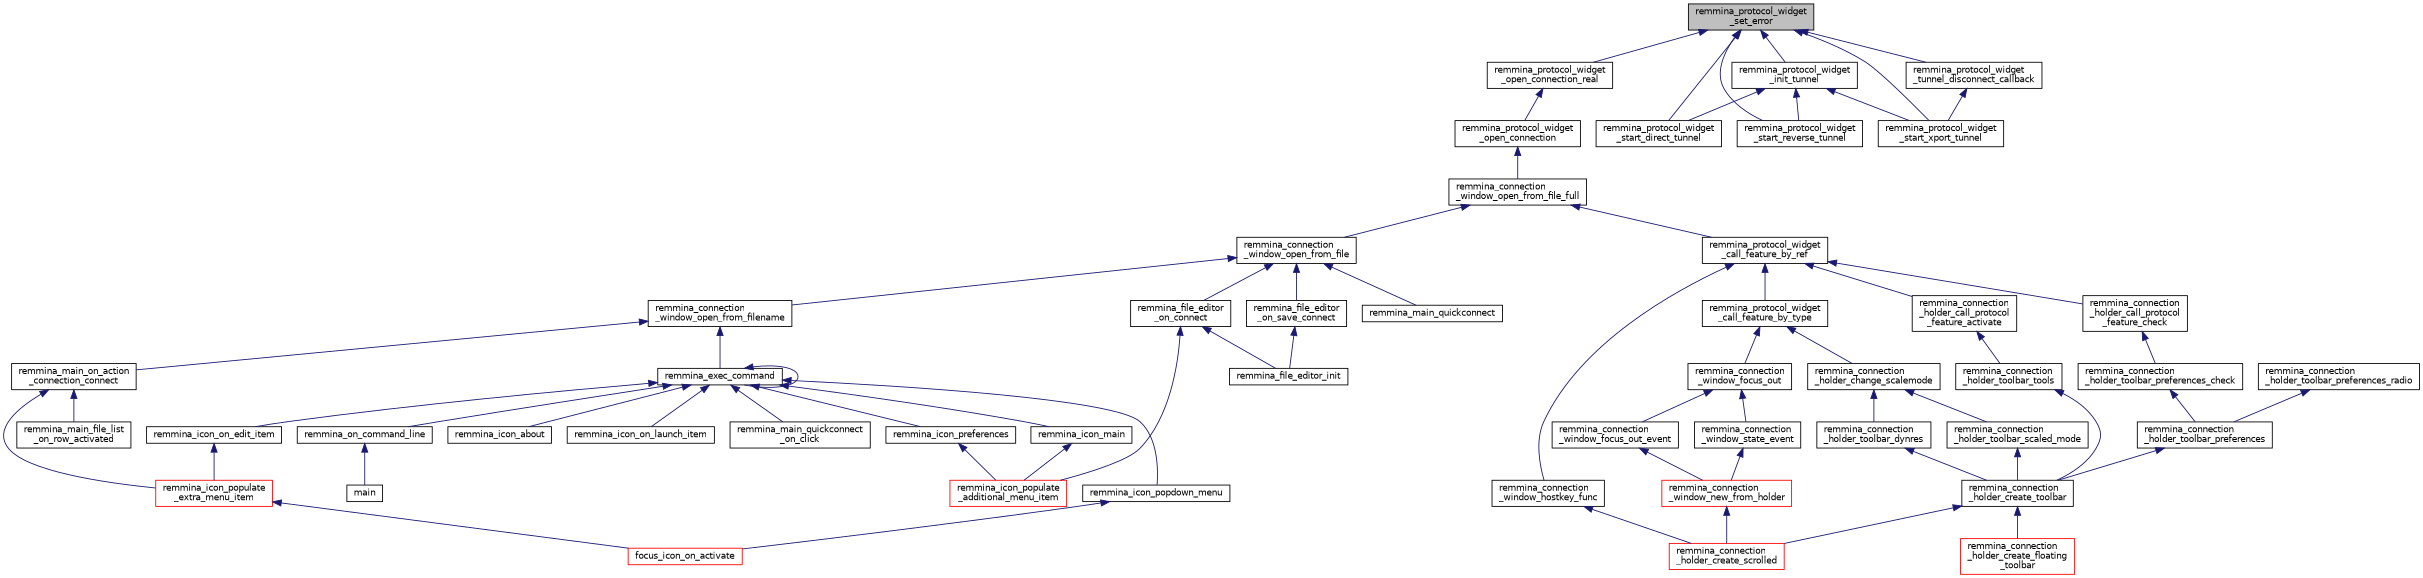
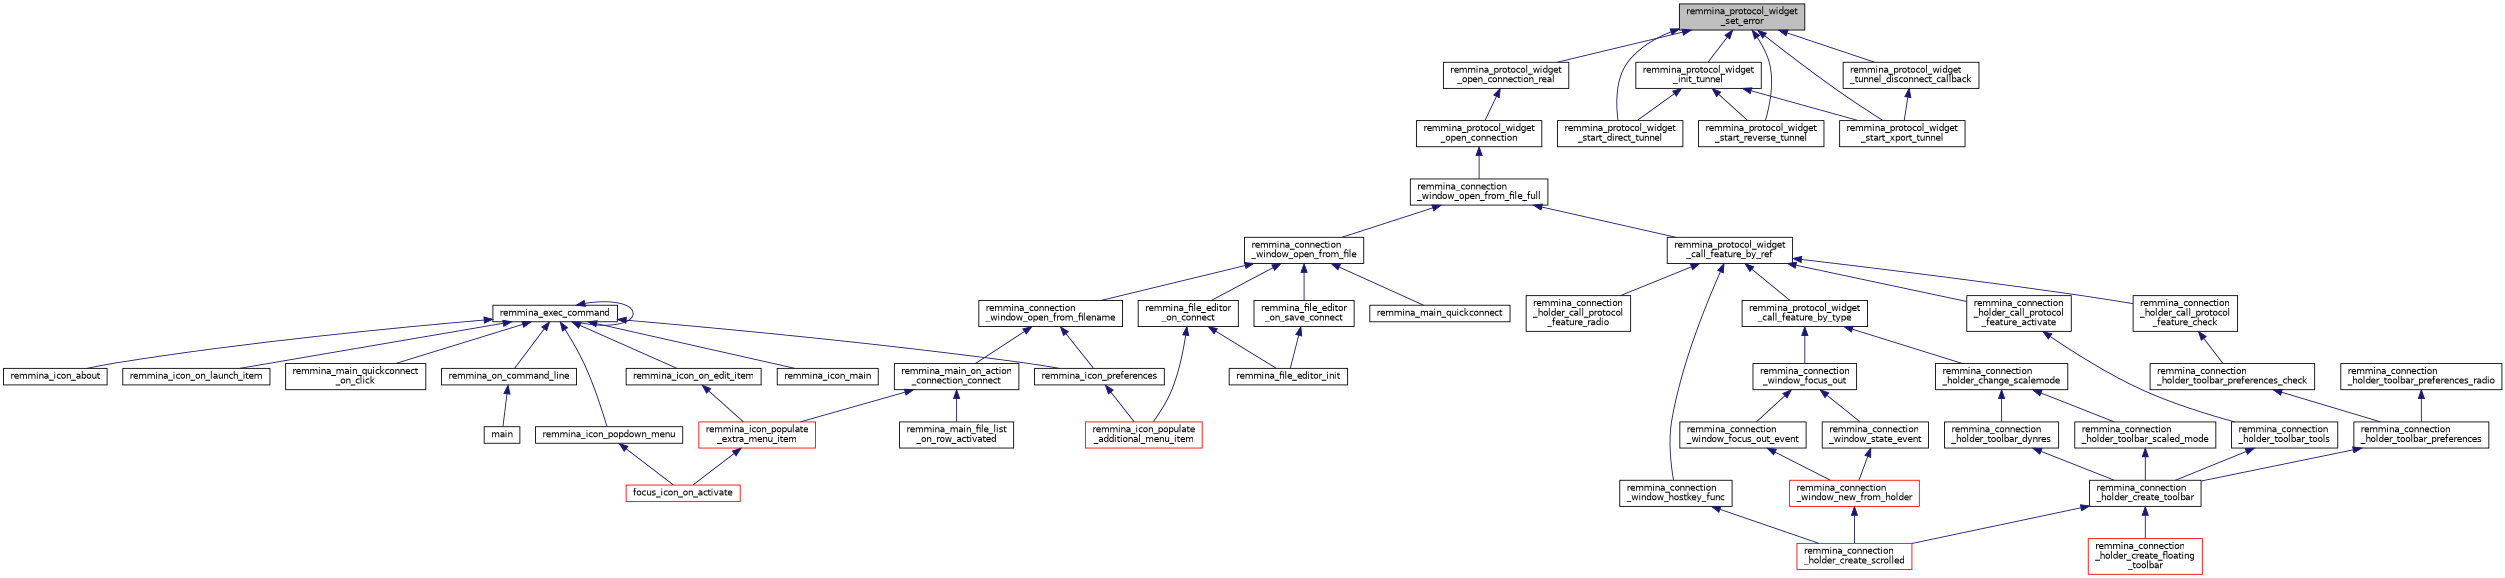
node "remmina_connection _holder_call_protocol _feature_radio": added
edge "remmina_exec_command" -> "remmina_connection _window_open_from_filename": now "remmina_icon_preferences" -> "remmina_connection _window_open_from_filename"
edge "remmina_icon_populate _additional_menu_item" -> "remmina_icon_main": removed
